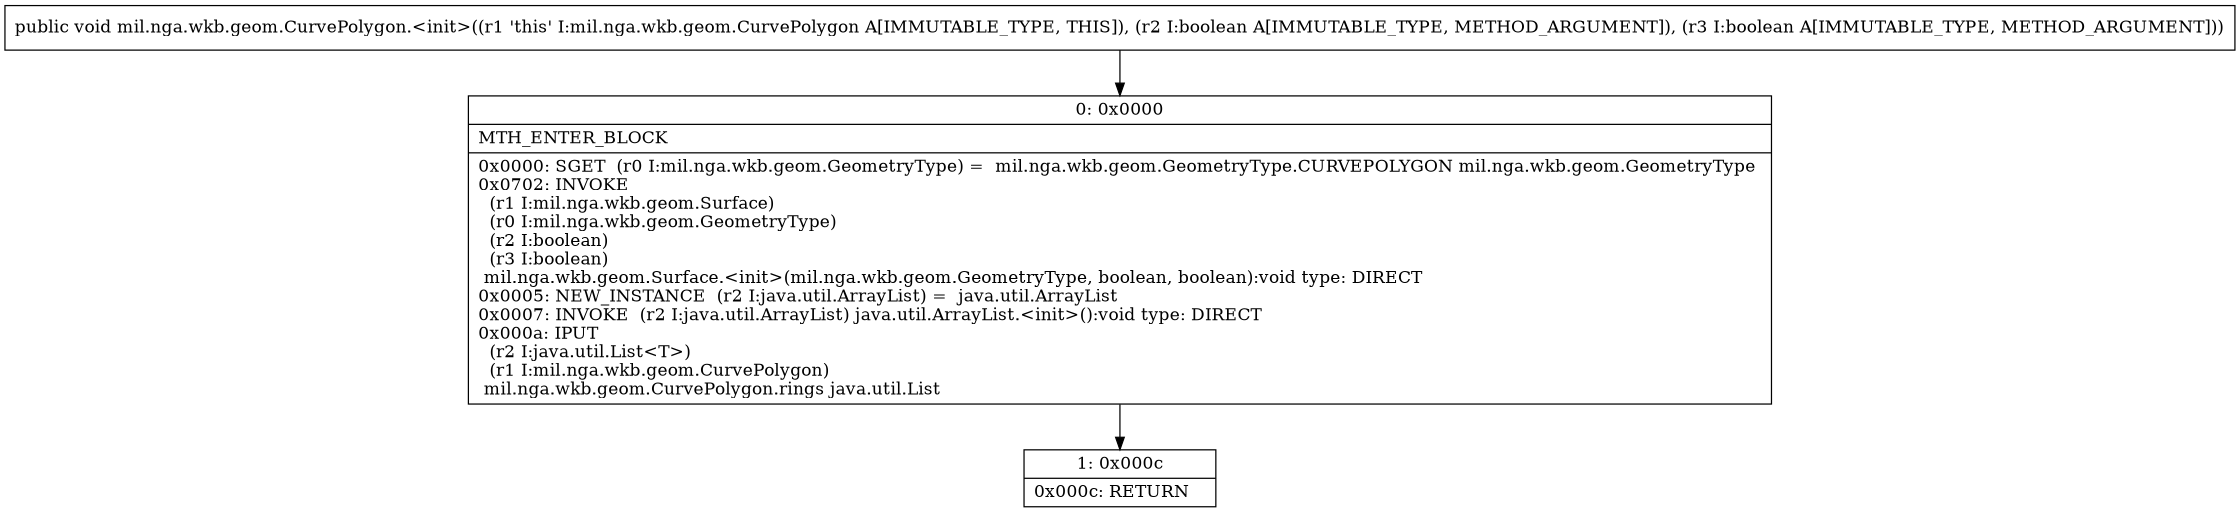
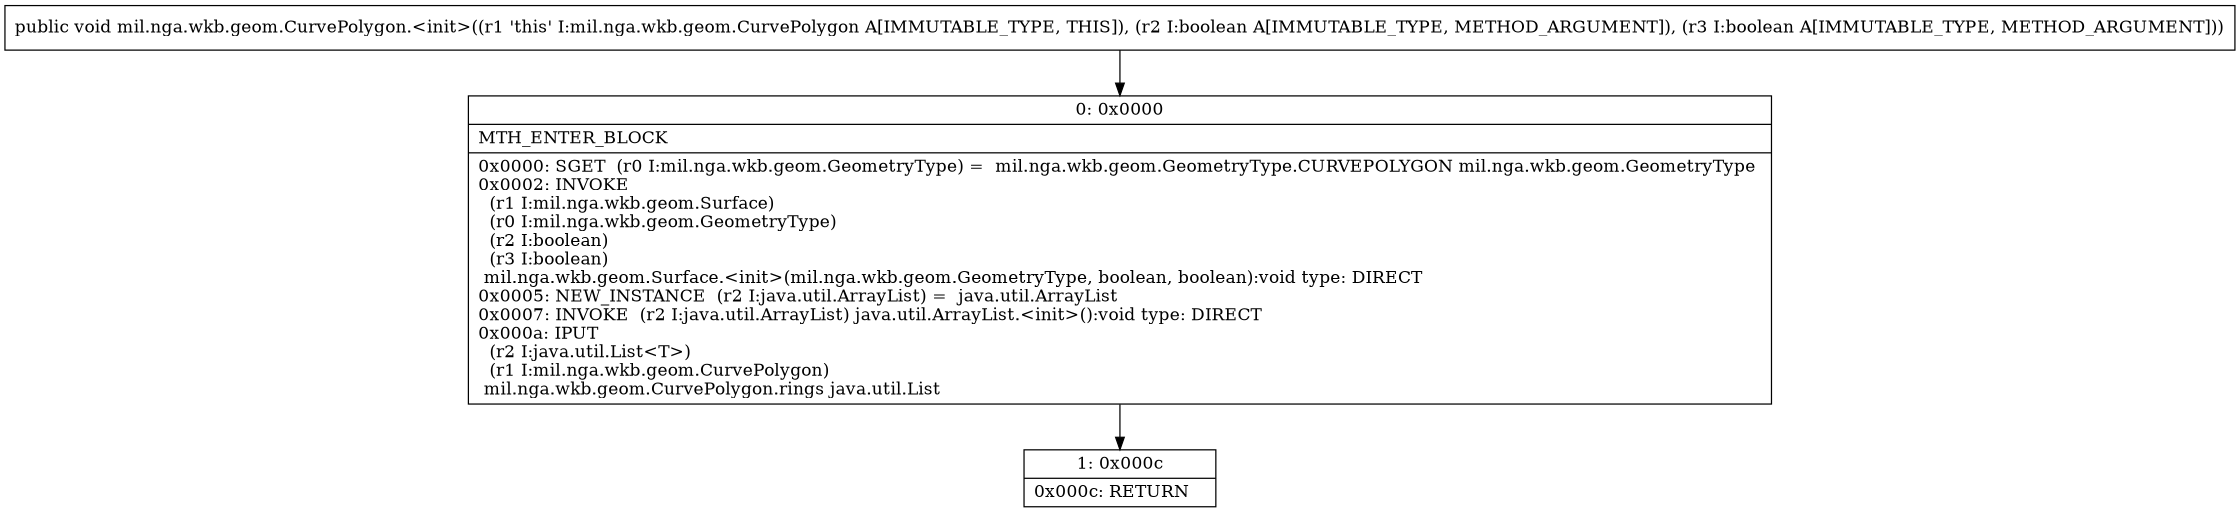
node "0: 0x0000": text "0x0702: INVOKE" -> "0x0002: INVOKE"
